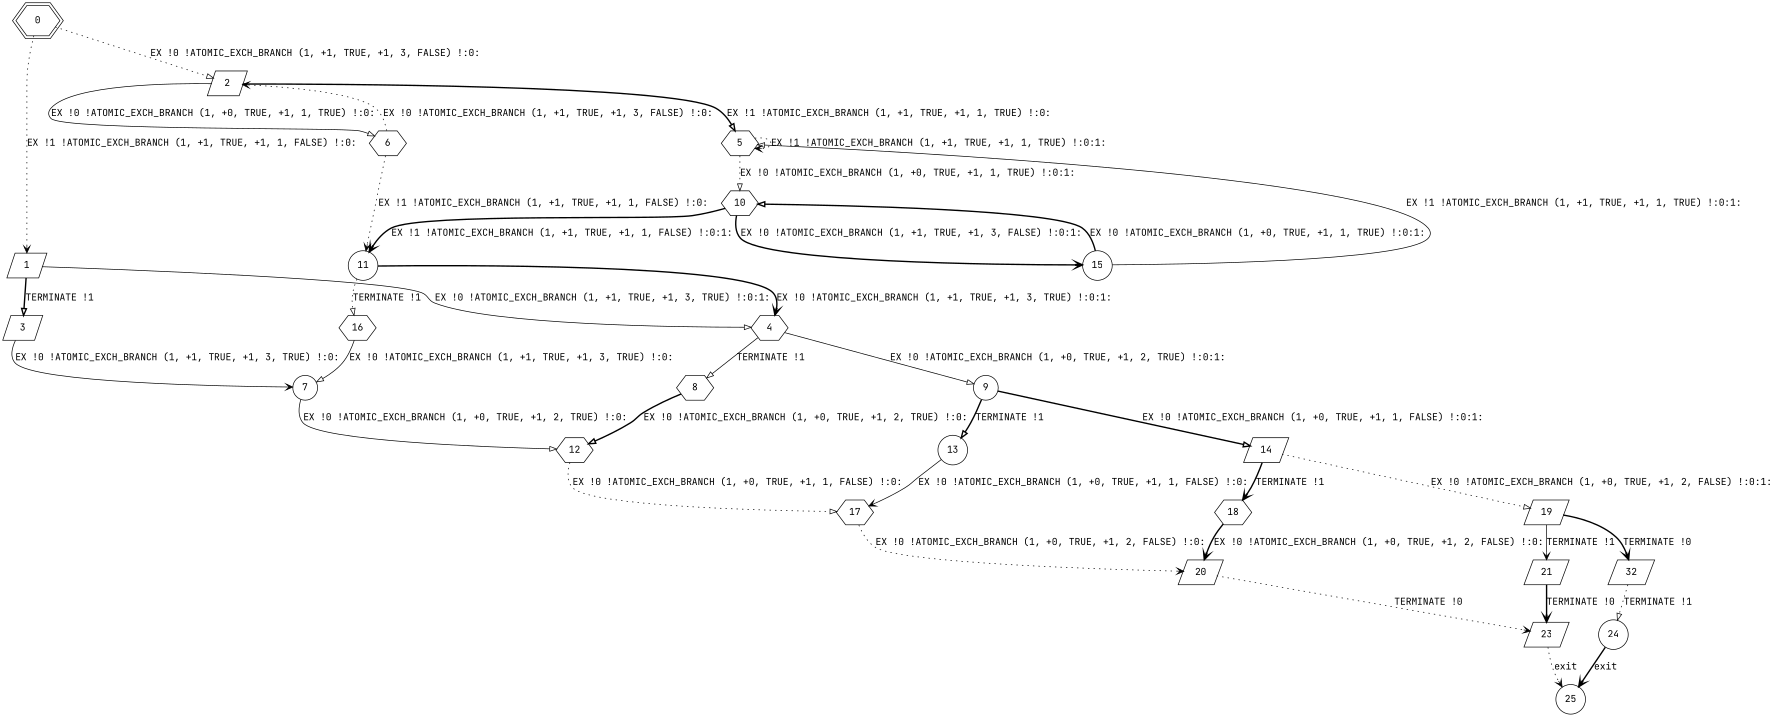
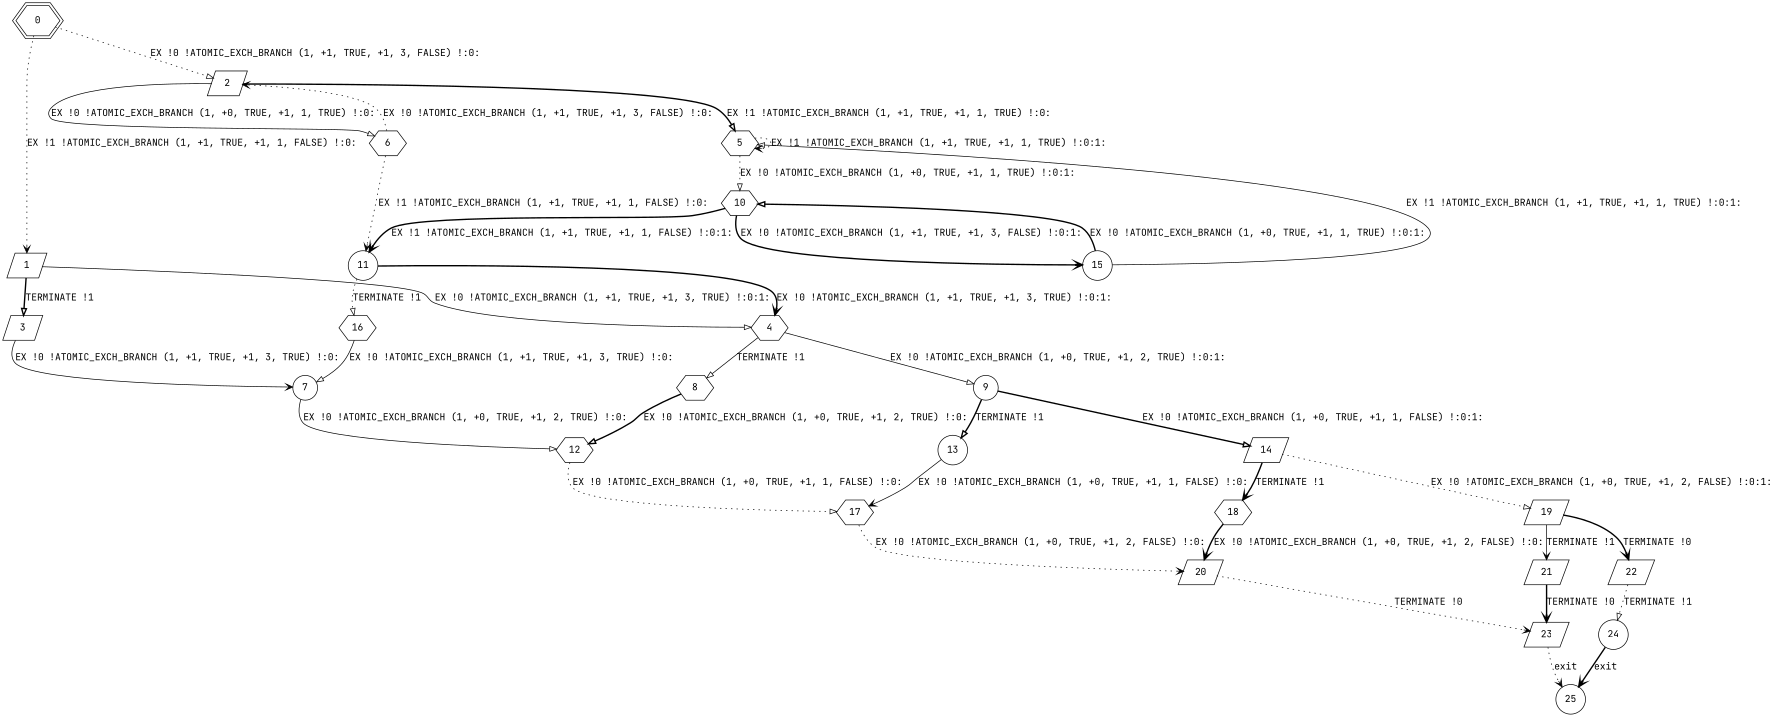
node "32": label "32" -> "22"
